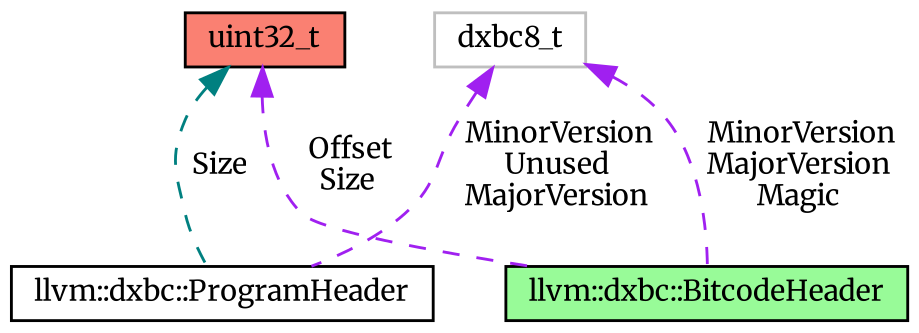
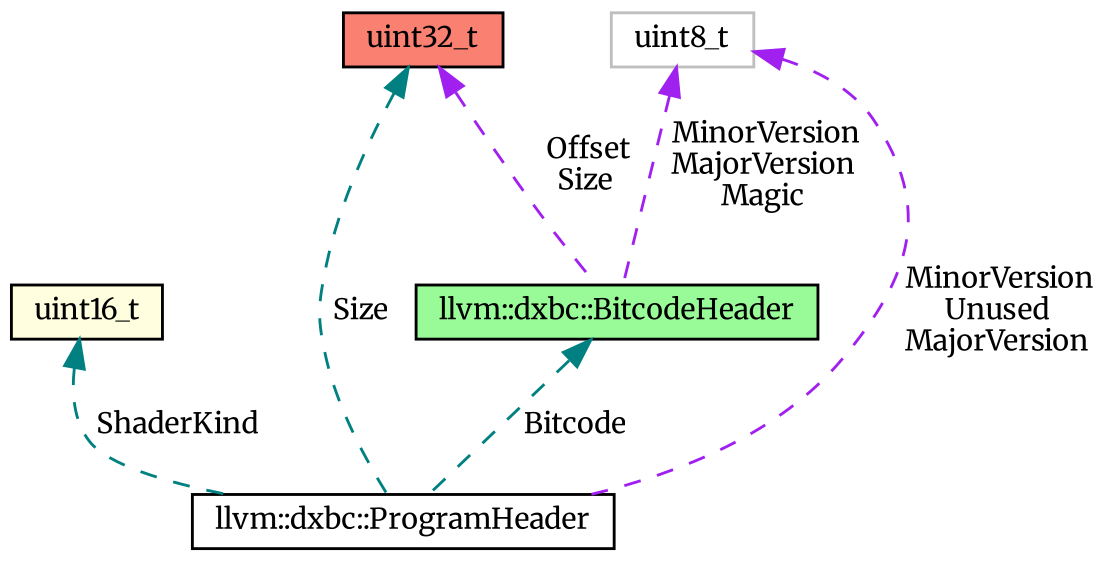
node "dxbc8_t": label "dxbc8_t" -> "uint8_t"
node "uint16_t": added
edge "llvm::dxbc::ProgramHeader" -> "llvm::dxbc::BitcodeHeader": added, label "Bitcode"
